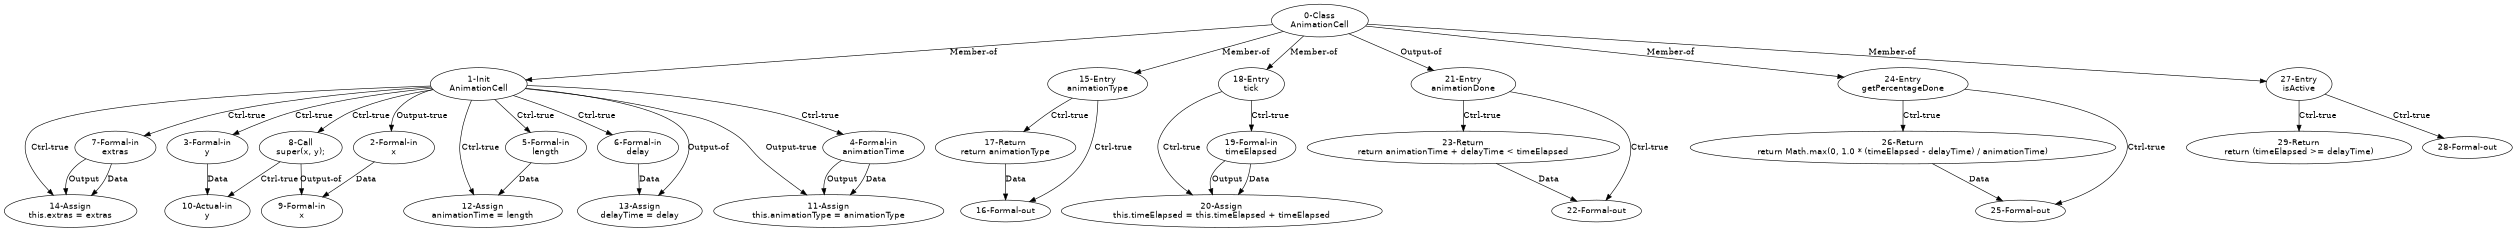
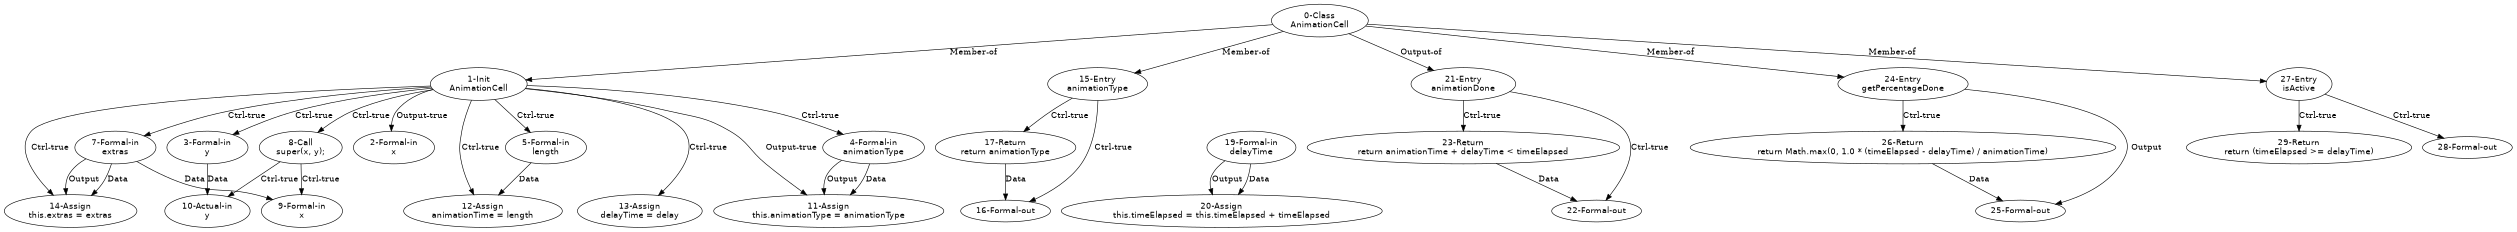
node "18-Entry tick": removed
node "6-Formal-in delay": removed
edge "1-Init AnimationCell" -> "13-Assign delayTime = delay": label "Output-of" -> "Ctrl-true"
node "4-Formal-in animationTime": label "4-Formal-in animationTime" -> "4-Formal-in animationType"
node "19-Formal-in timeElapsed": label "19-Formal-in timeElapsed" -> "19-Formal-in delayTime"
edge "24-Entry getPercentageDone" -> "25-Formal-out": label "Ctrl-true" -> "Output"
edge "2-Formal-in x" -> "9-Formal-in x": now "7-Formal-in extras" -> "9-Formal-in x"
edge "8-Call super(x, y);" -> "9-Formal-in x": label "Output-of" -> "Ctrl-true"
